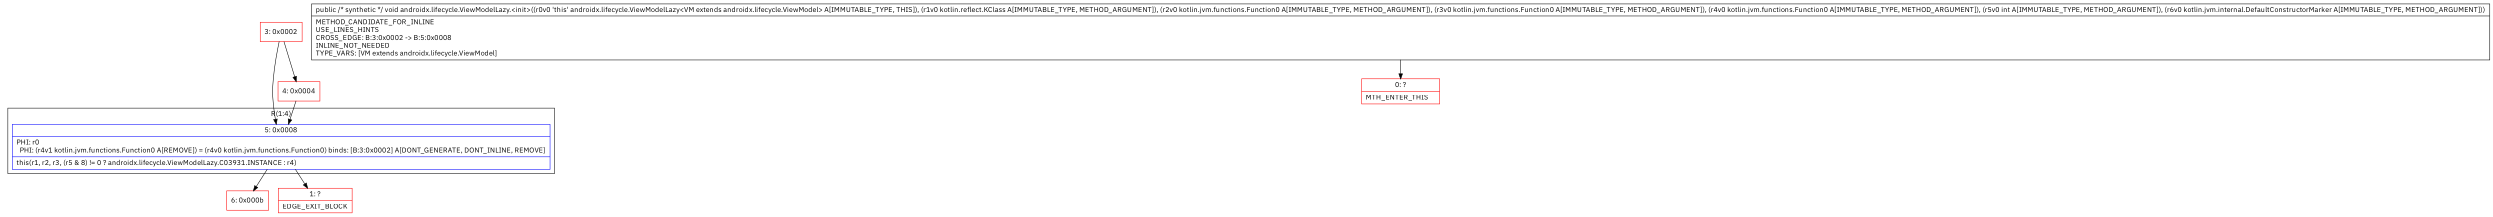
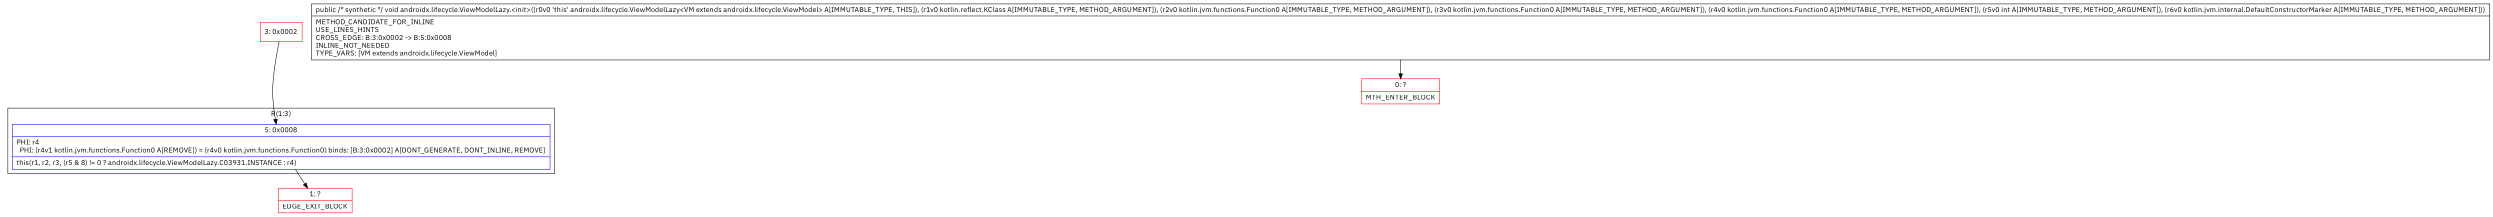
node "4: 0x0004": removed
node "0: ?": text "MTH_ENTER_THIS" -> "MTH_ENTER_BLOCK"
cluster "R(1:4)": label "R(1:4)" -> "R(1:3)"
node "5: 0x0008": text "PHI: r0" -> "PHI: r4"
node "6: 0x000b": removed
